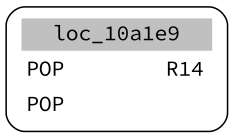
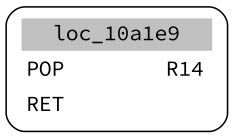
node "loc_10a1e9": text "POP" -> "RET"
